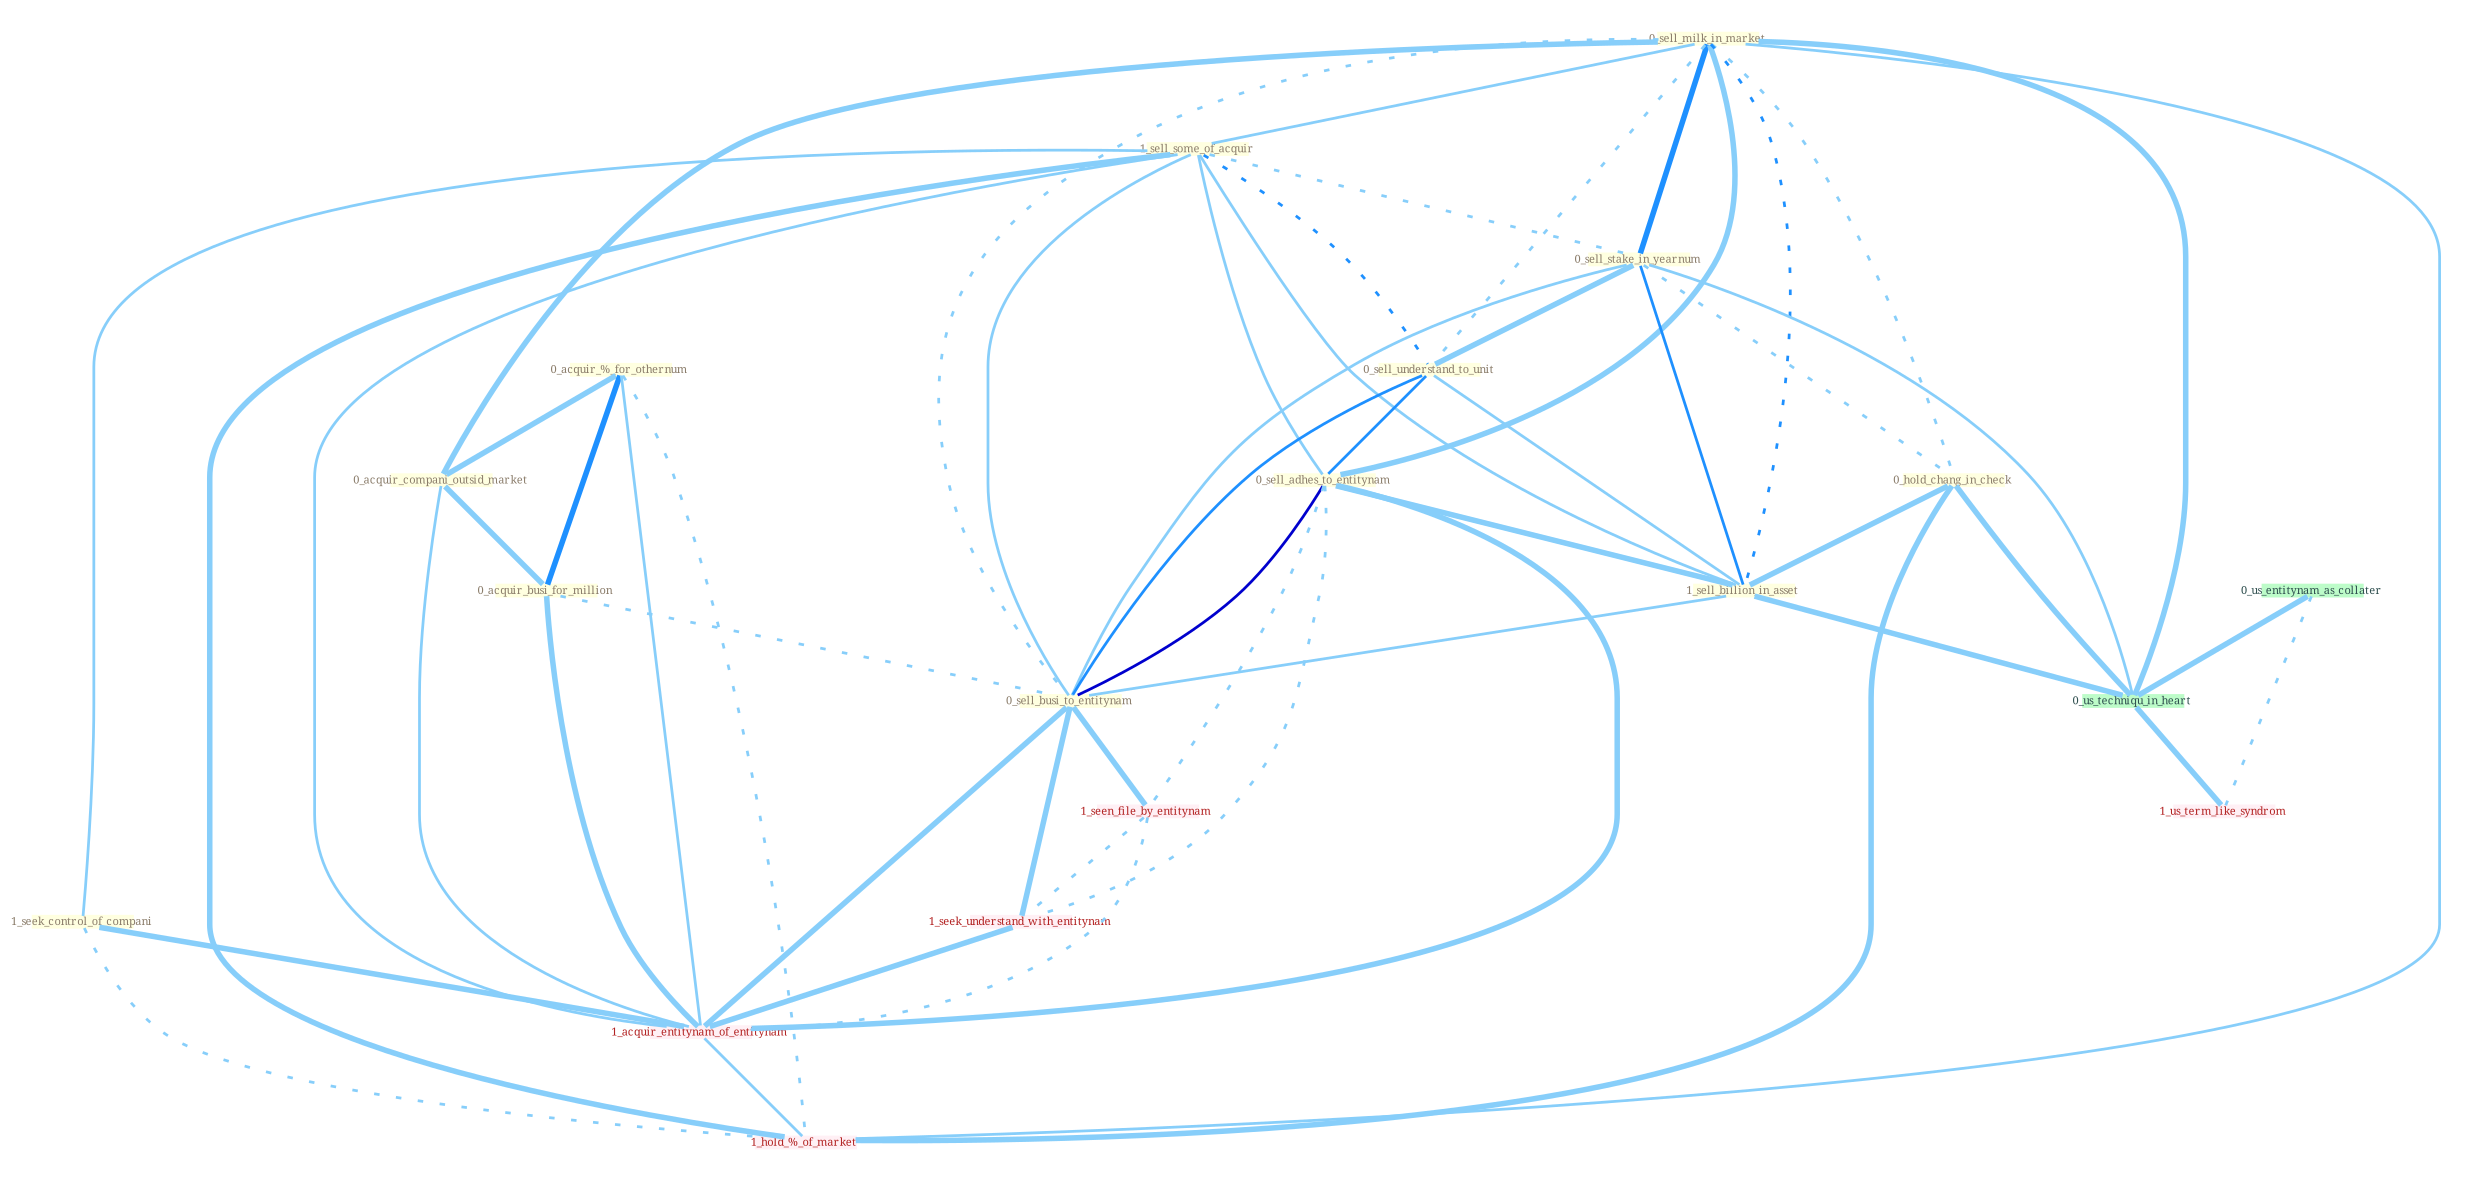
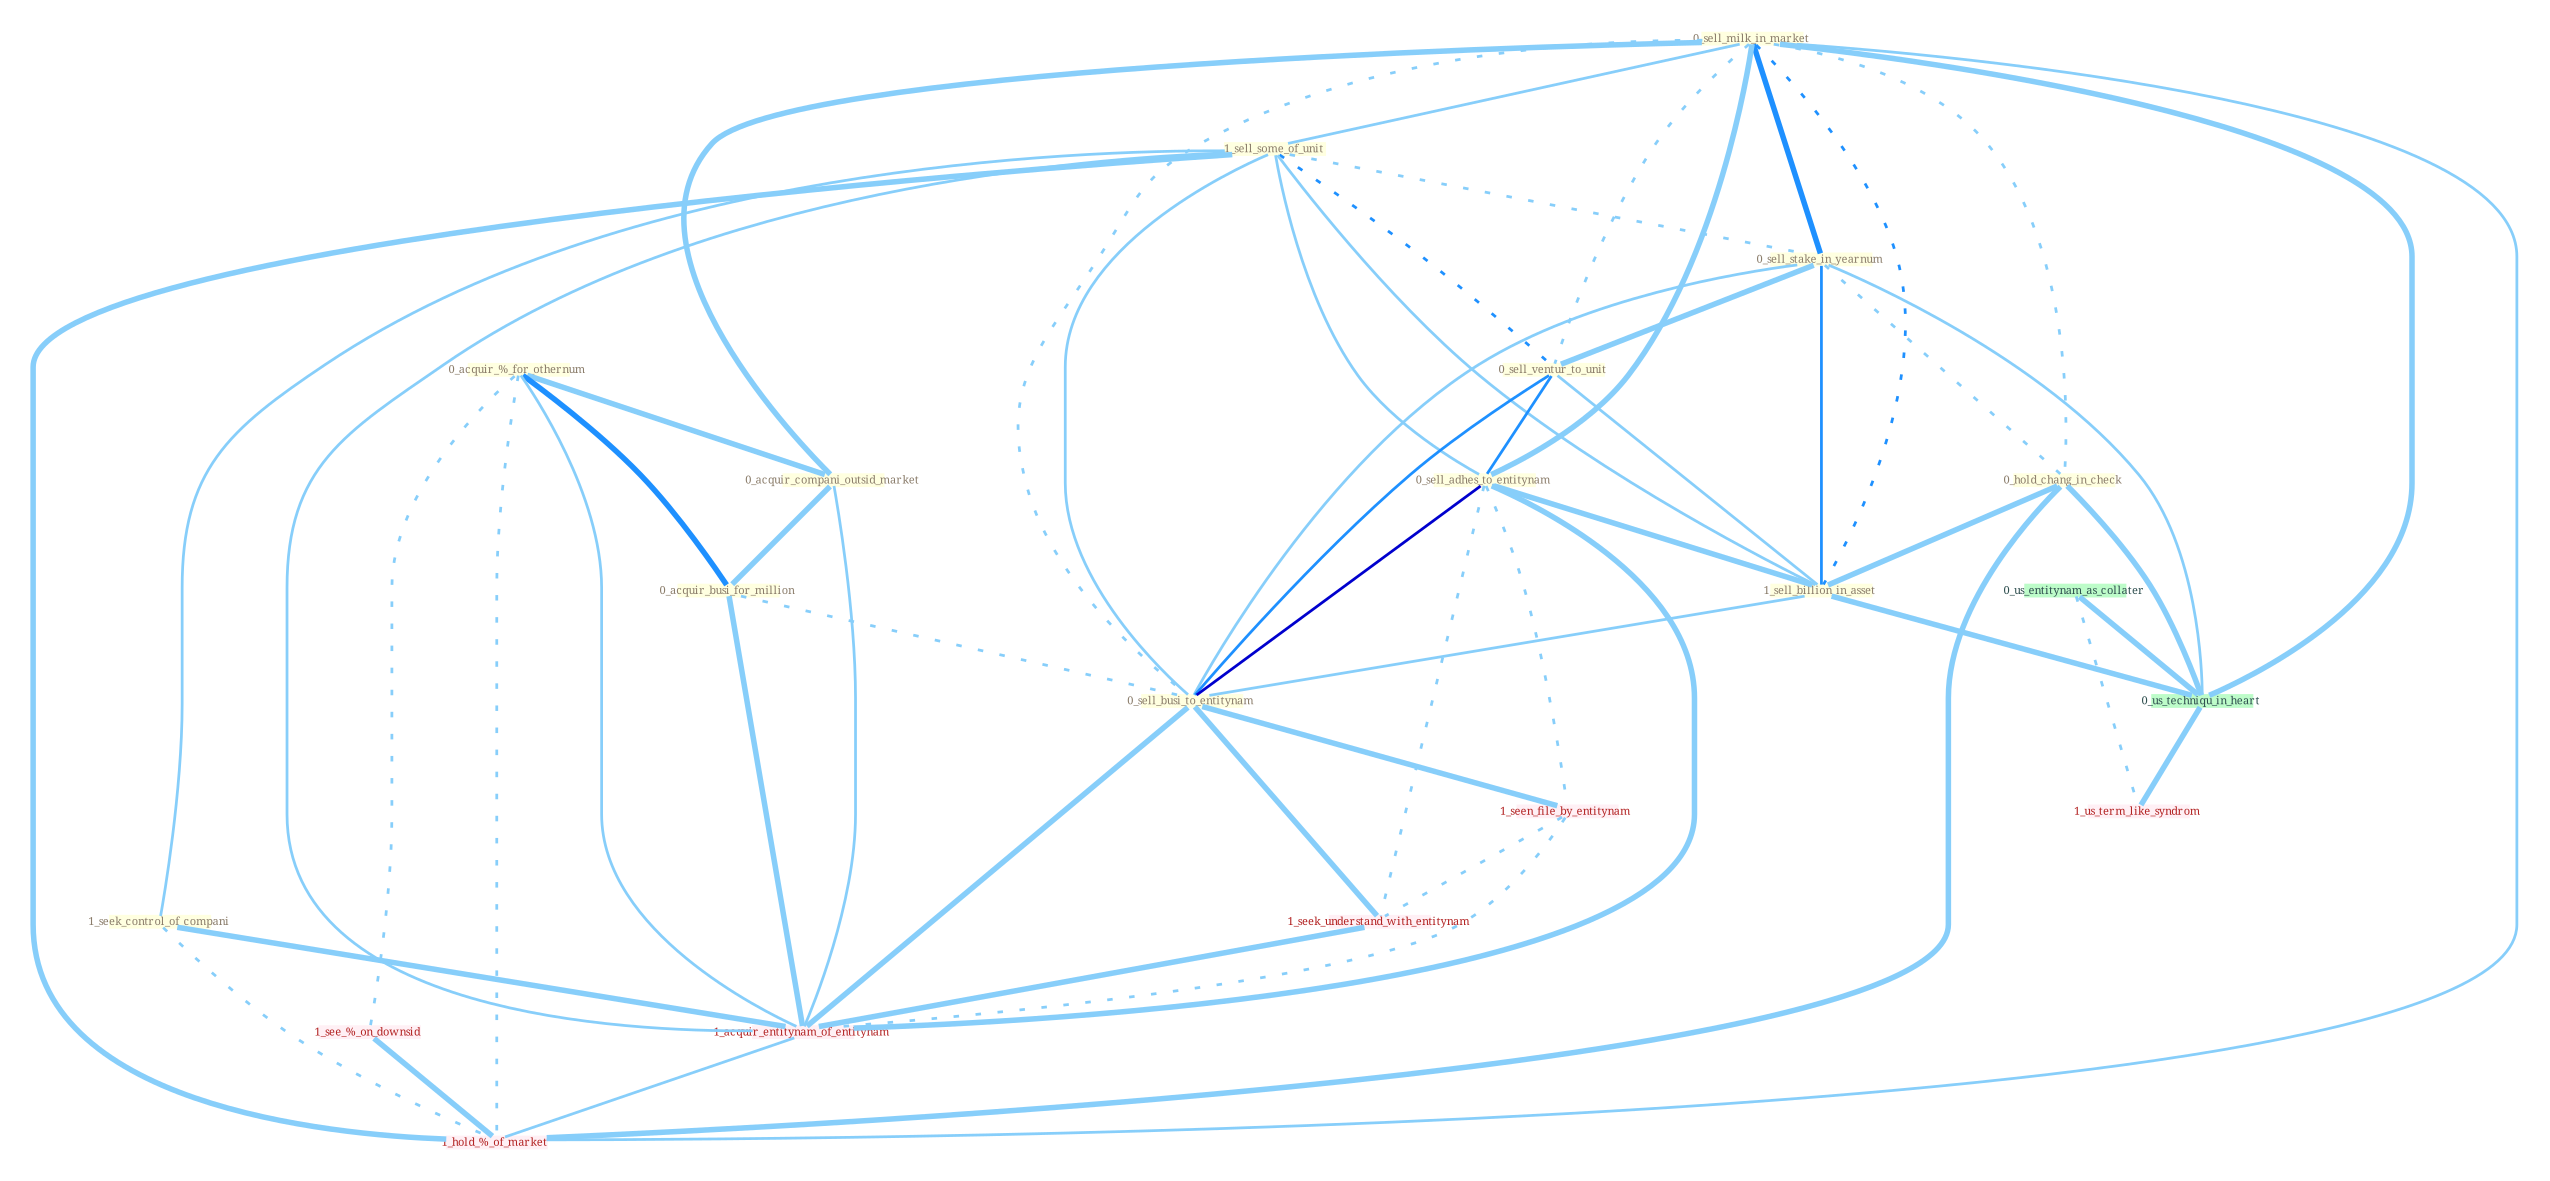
node "1_sell_some_of_acquir": label "1_sell_some_of_acquir" -> "1_sell_some_of_unit"
node "0_sell_understand_to_unit": label "0_sell_understand_to_unit" -> "0_sell_ventur_to_unit"
node "1_see_%_on_downsid": added
